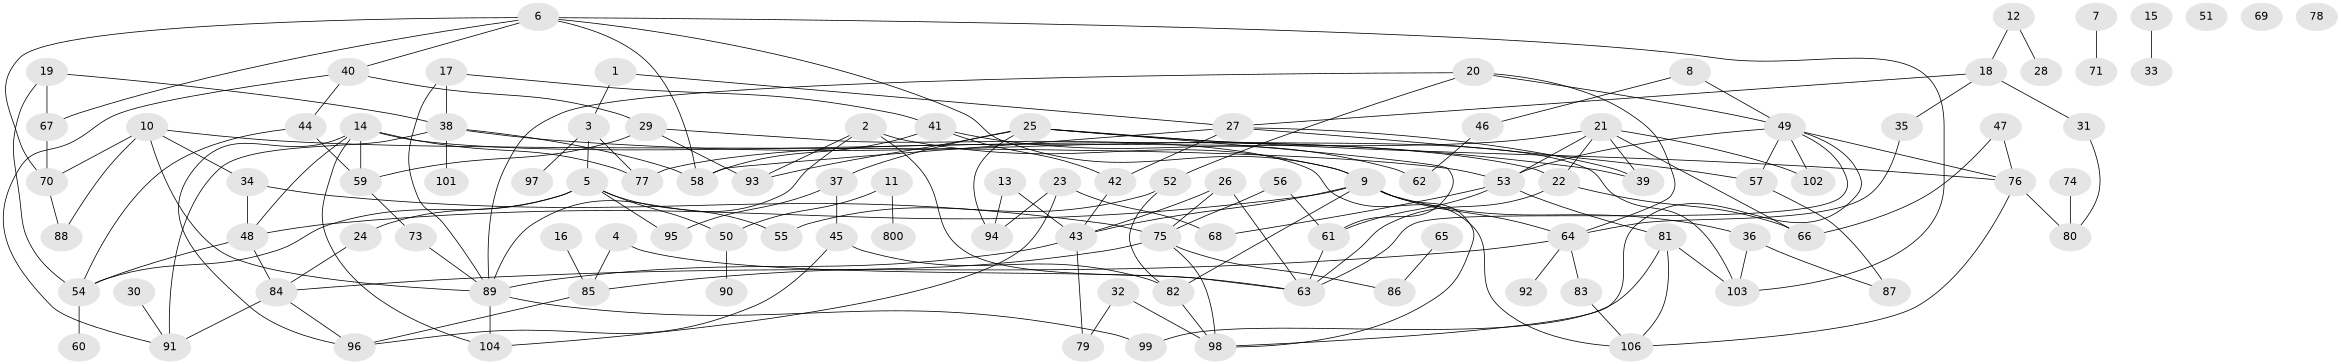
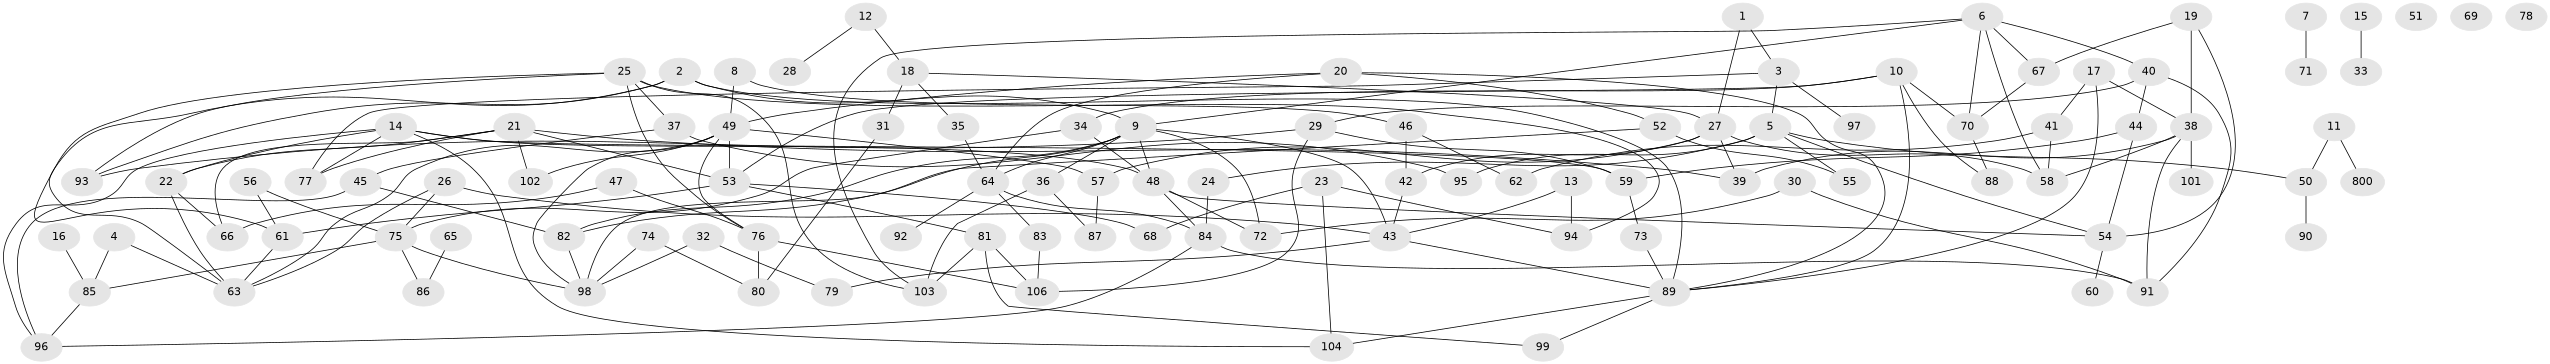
edge "41" -- "42": now "46" -- "42"
node "72": added
edge "74" -- "98": added
